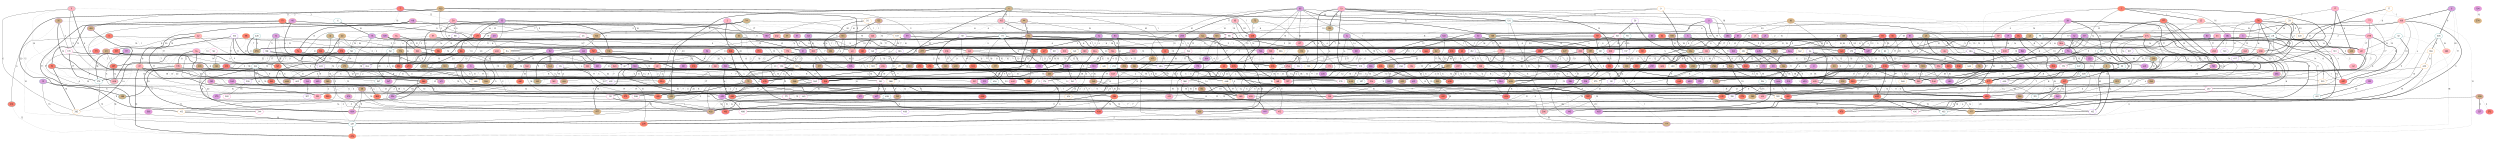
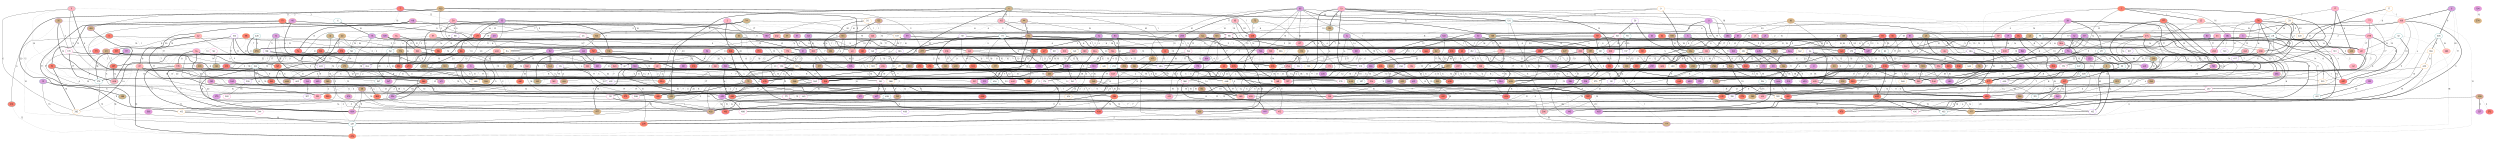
edge "213" -- "268": now "213" -- "494"
